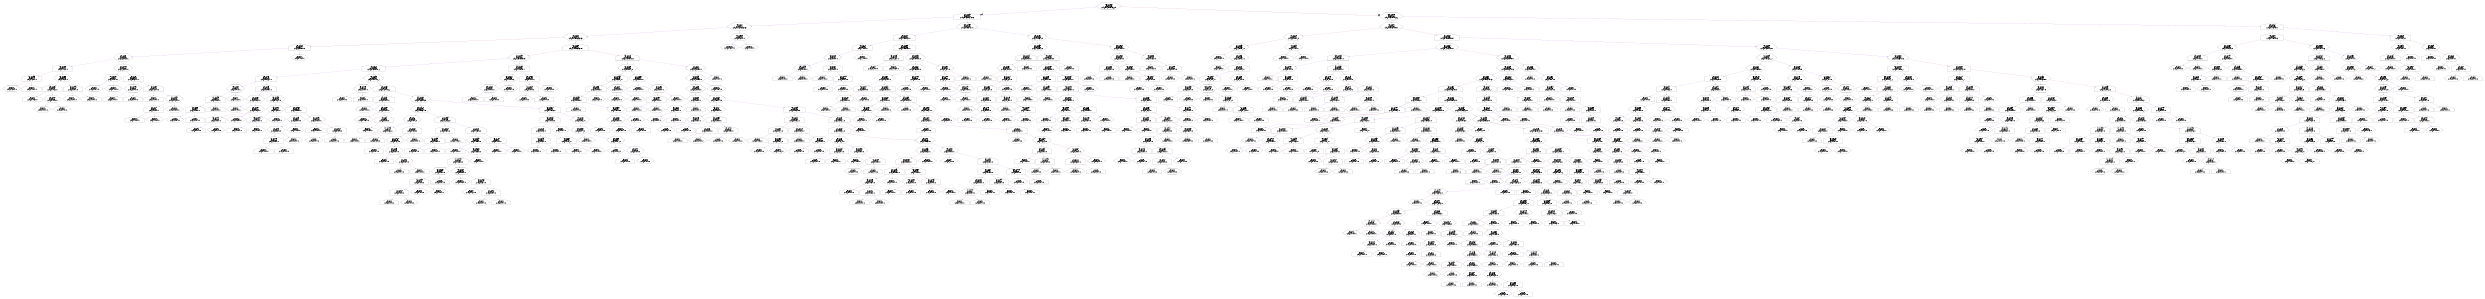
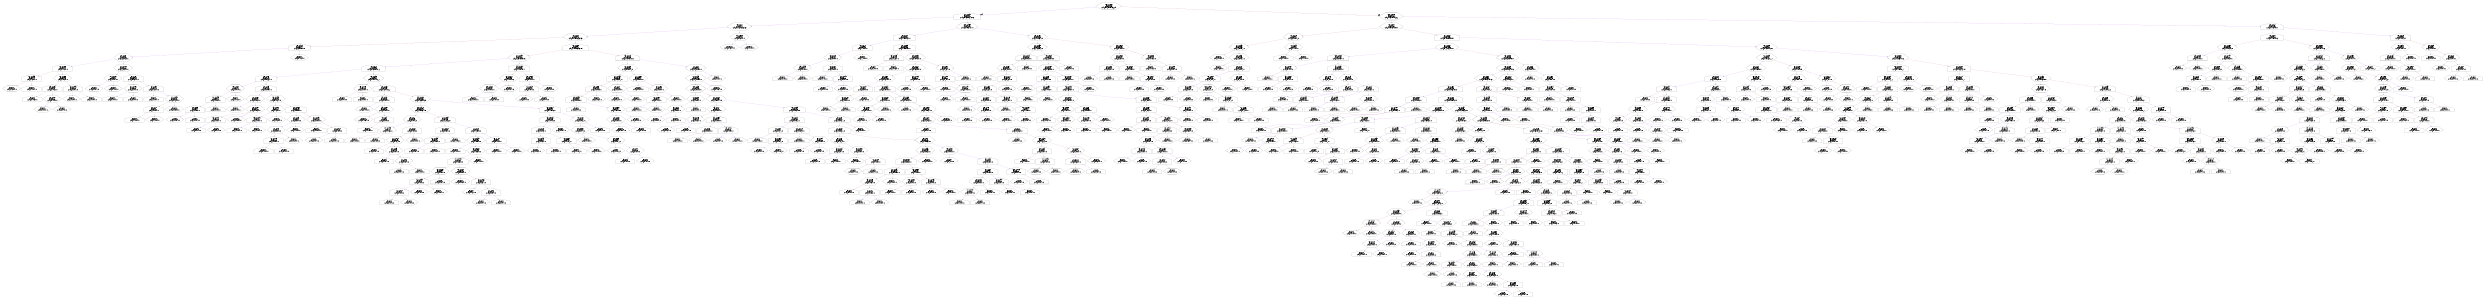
node "gini = 0.0 samples = 25 value = [0, 0, 0, 25, 0]": label "gini = 0.0 samples = 25 value = [0, 0, 0, 25, 0]" -> "gini = 0.0 gini = 25 value = [0, 0, 0, 25, 0]"
node "gini = 0.0 gini = 17 value = [0, 0, 17, 0, 0]": label "gini = 0.0 gini = 17 value = [0, 0, 17, 0, 0]" -> "gini = 0.0 samples = 17 value = [0, 0, 17, 0, 0]"
